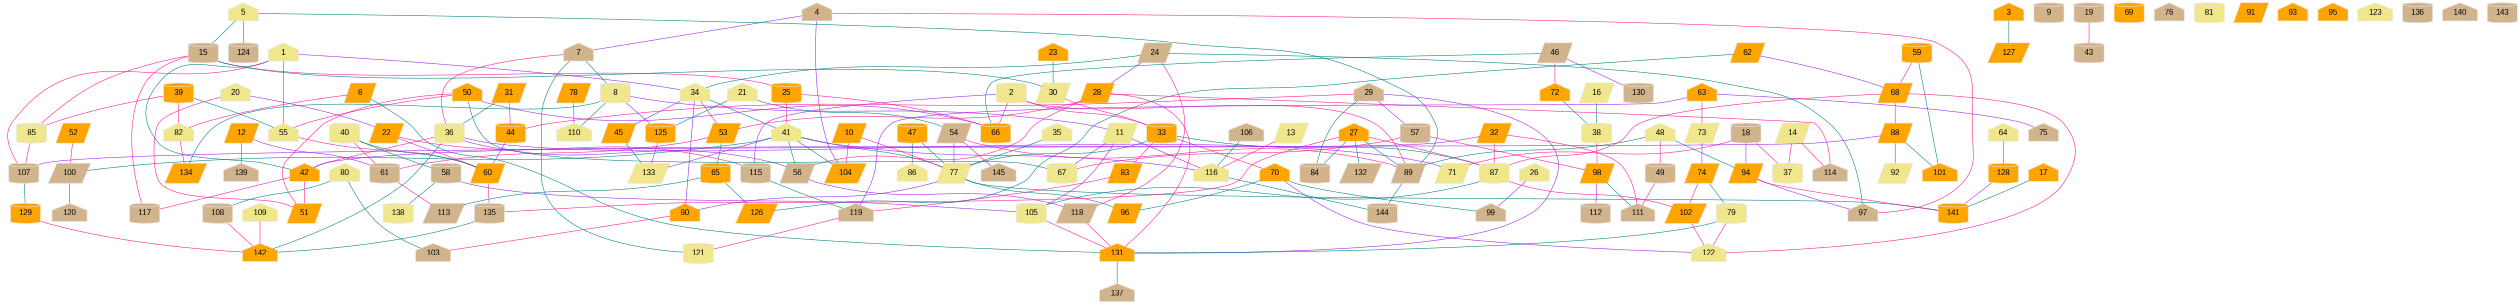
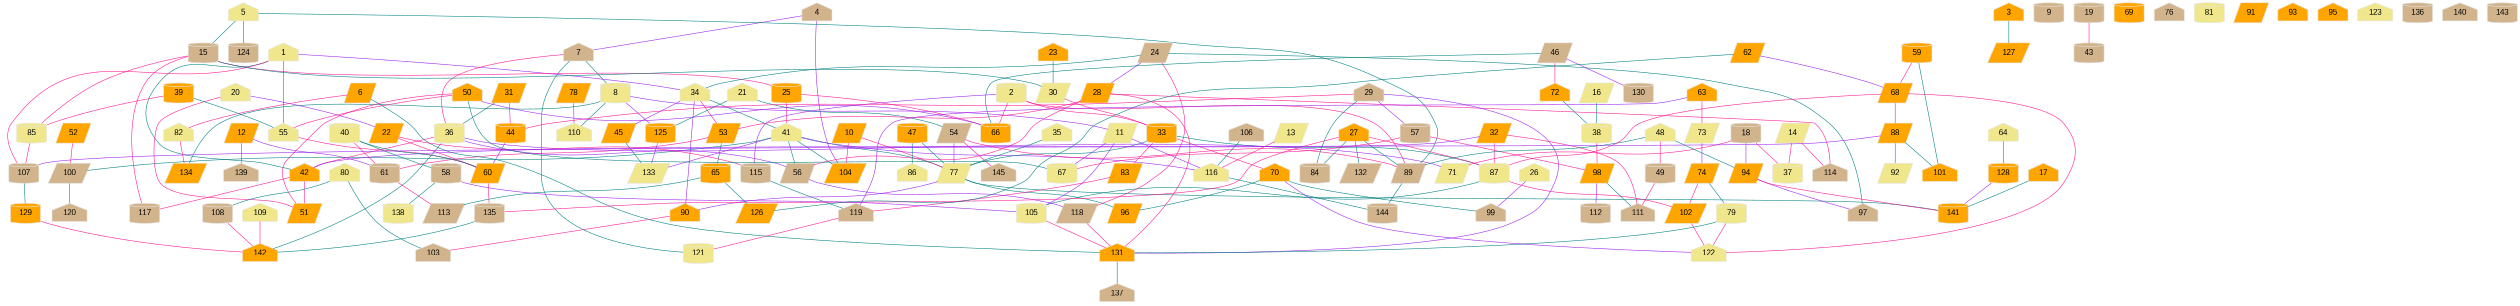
edge "4" -- "97": removed
edge "39" -- "82": removed
node "75": removed
